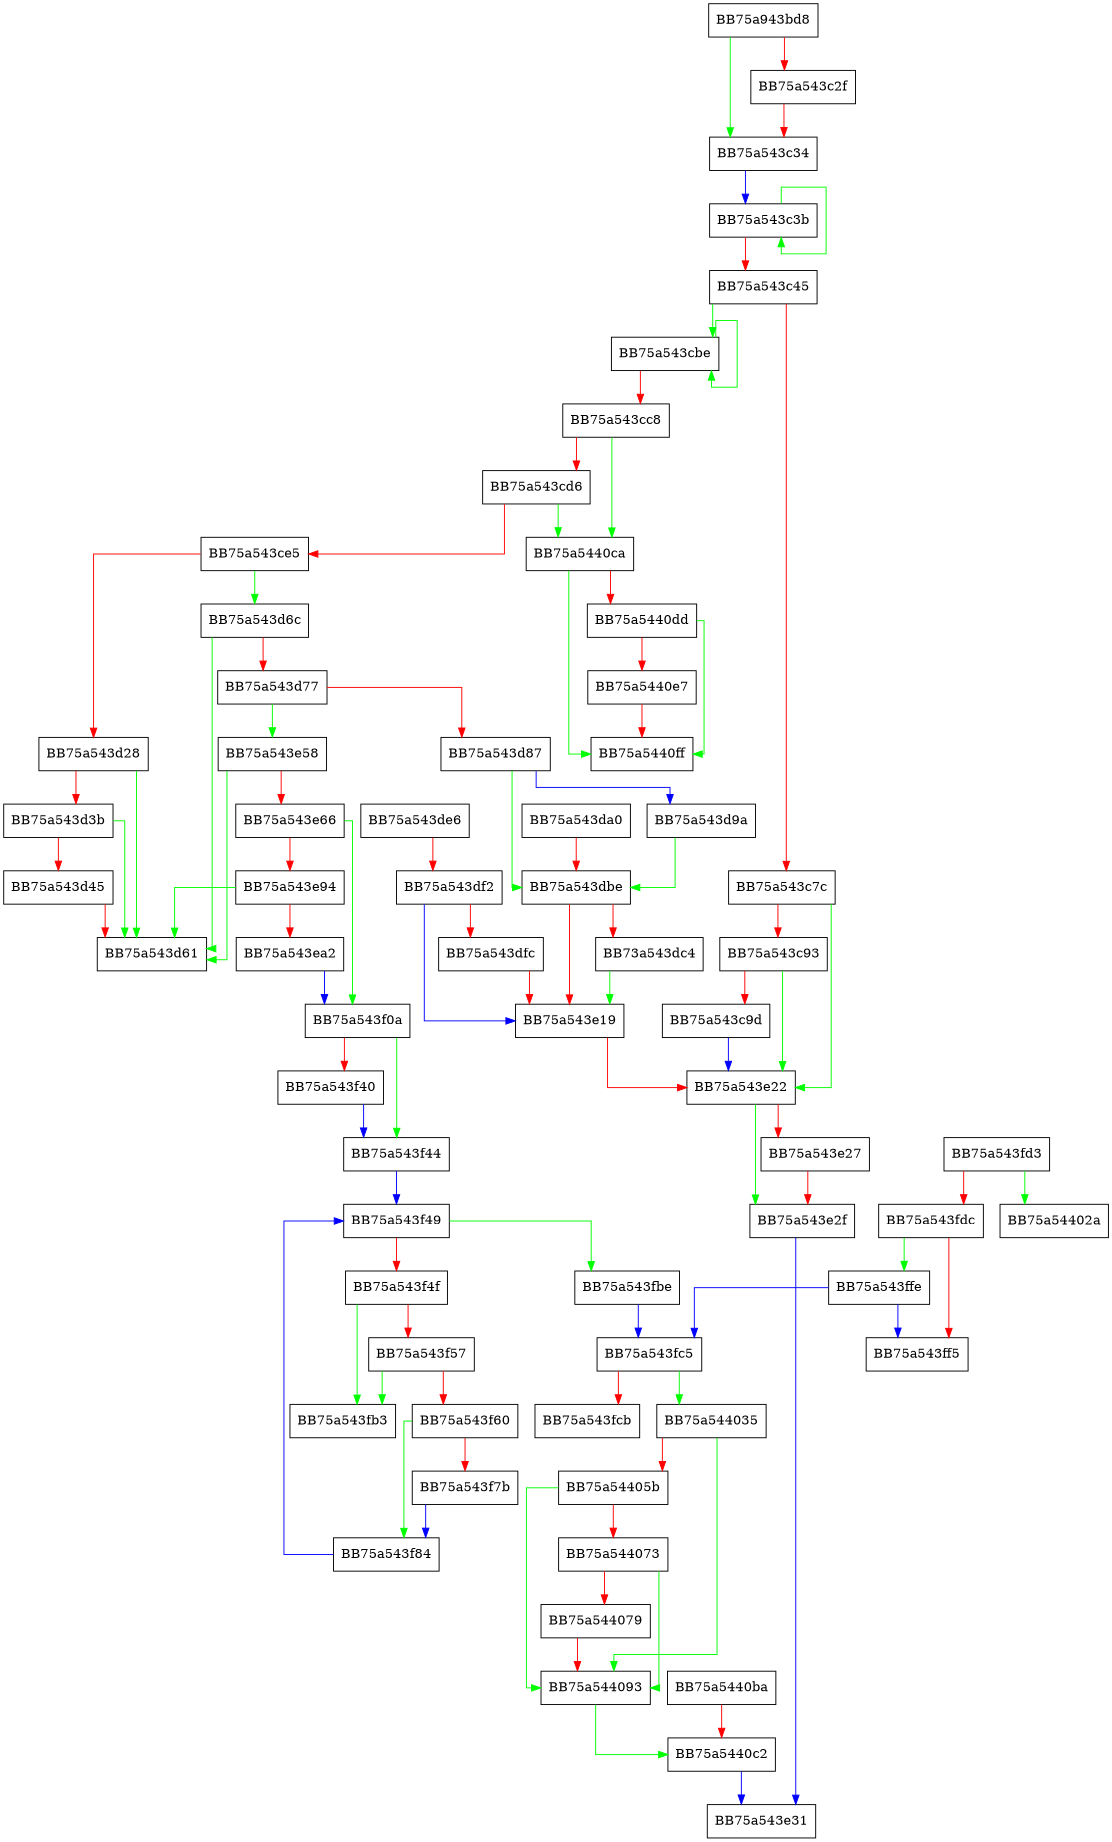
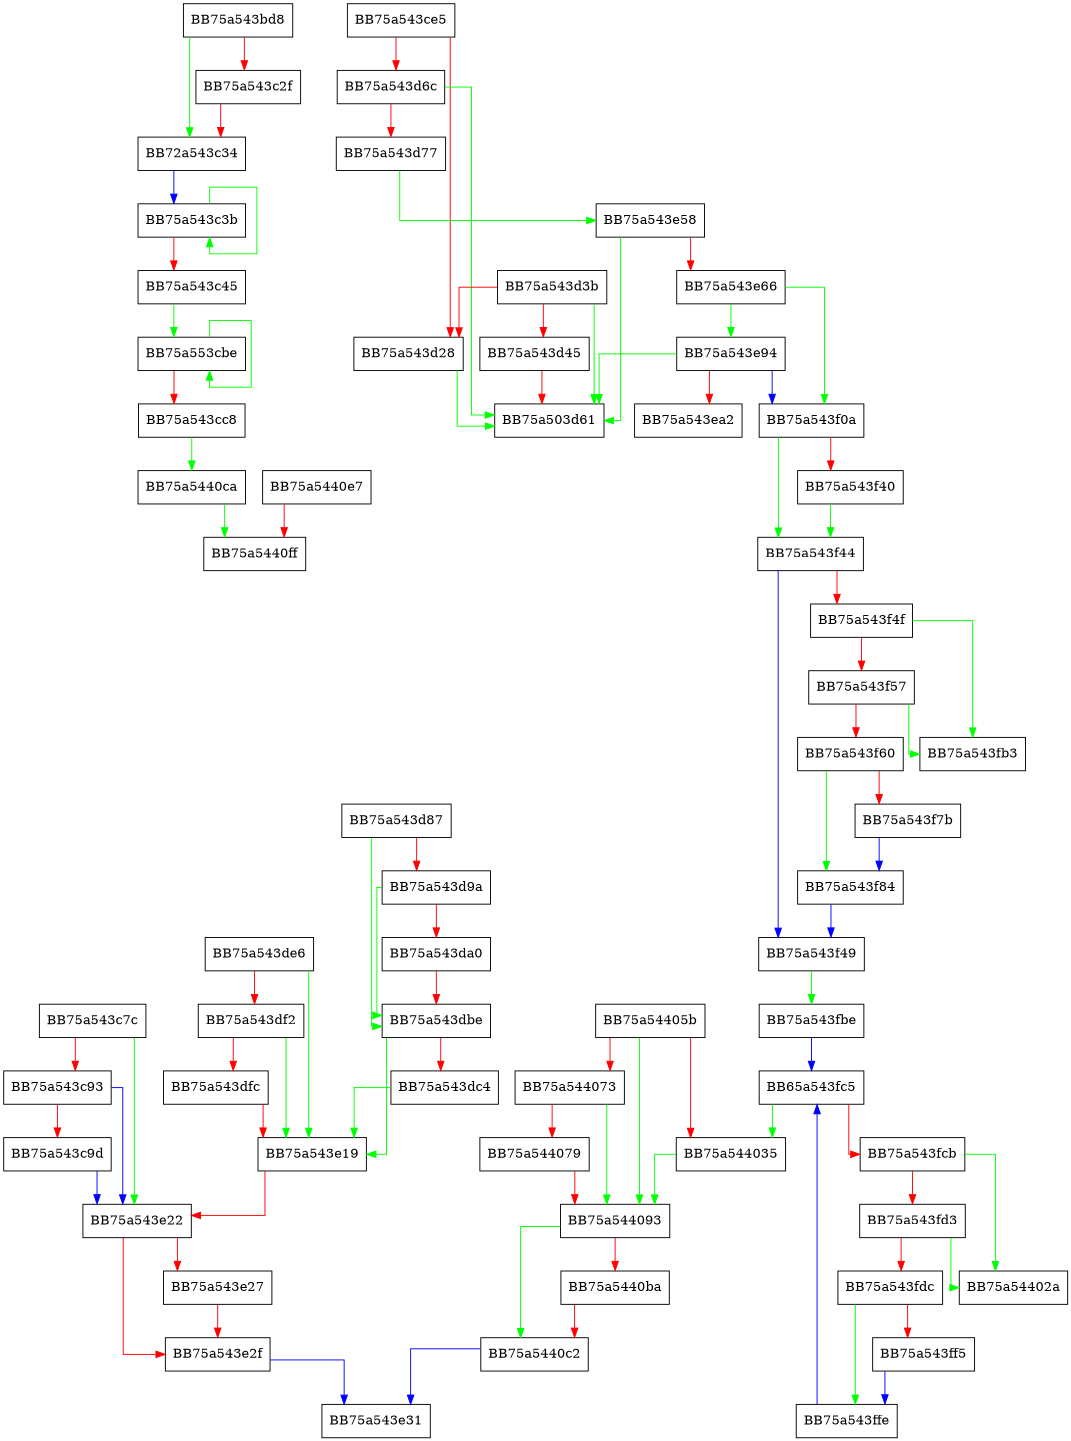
node "BB75a943bd8": label "BB75a943bd8" -> "BB75a543bd8"
node "BB75a543c34": label "BB75a543c34" -> "BB72a543c34"
node "BB75a543cbe": label "BB75a543cbe" -> "BB75a553cbe"
node "BB75a543cd6": removed
edge "BB75a543ce5" -> "BB75a543d6c": color green -> red
edge "BB75a543c45" -> "BB75a543c7c": removed
node "BB75a5440dd": removed
edge "BB75a543d77" -> "BB75a543d87": removed
edge "BB75a543d28" -> "BB75a543d3b": reversed
edge "BB75a543d87" -> "BB75a543d9a": color blue -> red
edge "BB75a543e66" -> "BB75a543e94": color red -> green
edge "BB75a543d9a" -> "BB75a543da0": added
edge "BB75a543dbe" -> "BB75a543e19": color red -> green
node "BB75a543d61": label "BB75a543d61" -> "BB75a503d61"
node "BB73a543dc4": label "BB73a543dc4" -> "BB75a543dc4"
edge "BB75a543ea2" -> "BB75a543f0a": now "BB75a543e94" -> "BB75a543f0a"
edge "BB75a543df2" -> "BB75a543e19": color blue -> green
edge "BB75a543c93" -> "BB75a543e22": color green -> blue
edge "BB75a543de6" -> "BB75a543e19": added
edge "BB75a543f40" -> "BB75a543f44": color blue -> green
edge "BB75a543e22" -> "BB75a543e2f": color green -> red
edge "BB75a543fcb" -> "BB75a543fd3": added
edge "BB75a543fcb" -> "BB75a54402a": added
edge "BB75a543f49" -> "BB75a543f4f": now "BB75a543f44" -> "BB75a543f4f"
edge "BB75a544093" -> "BB75a5440ba": added
edge "BB75a543ffe" -> "BB75a543ff5": reversed
node "BB75a543fc5": label "BB75a543fc5" -> "BB65a543fc5"
edge "BB75a544035" -> "BB75a54405b": reversed
